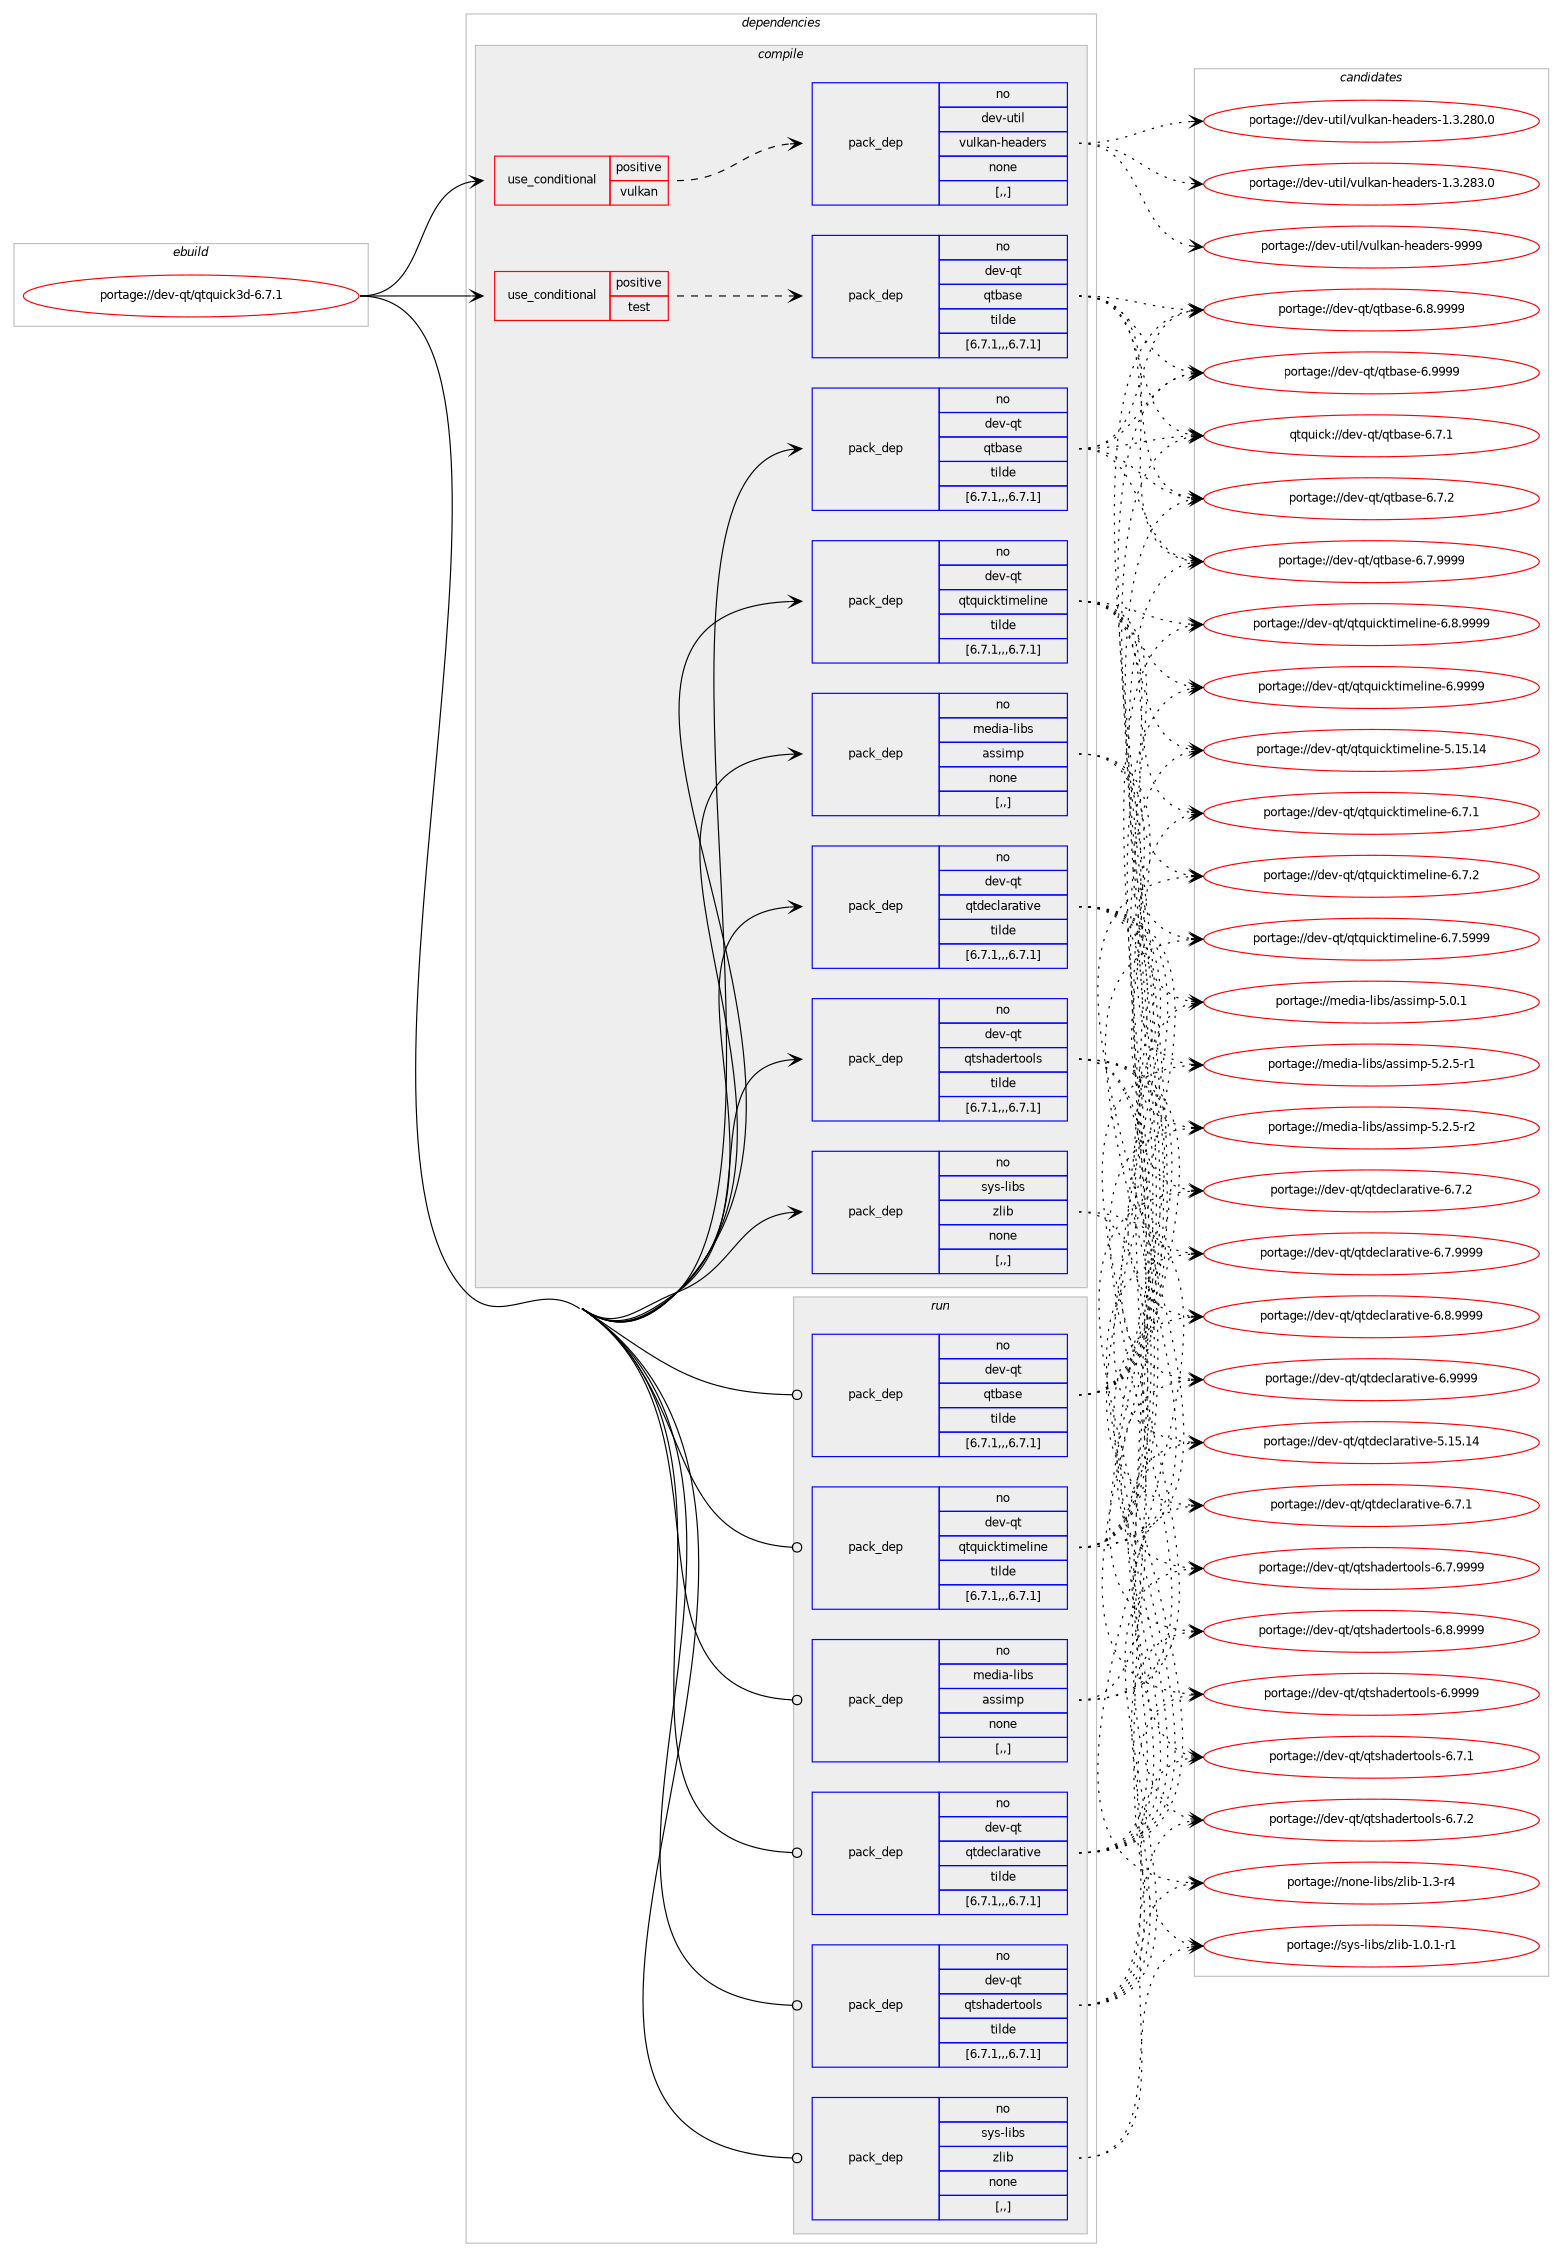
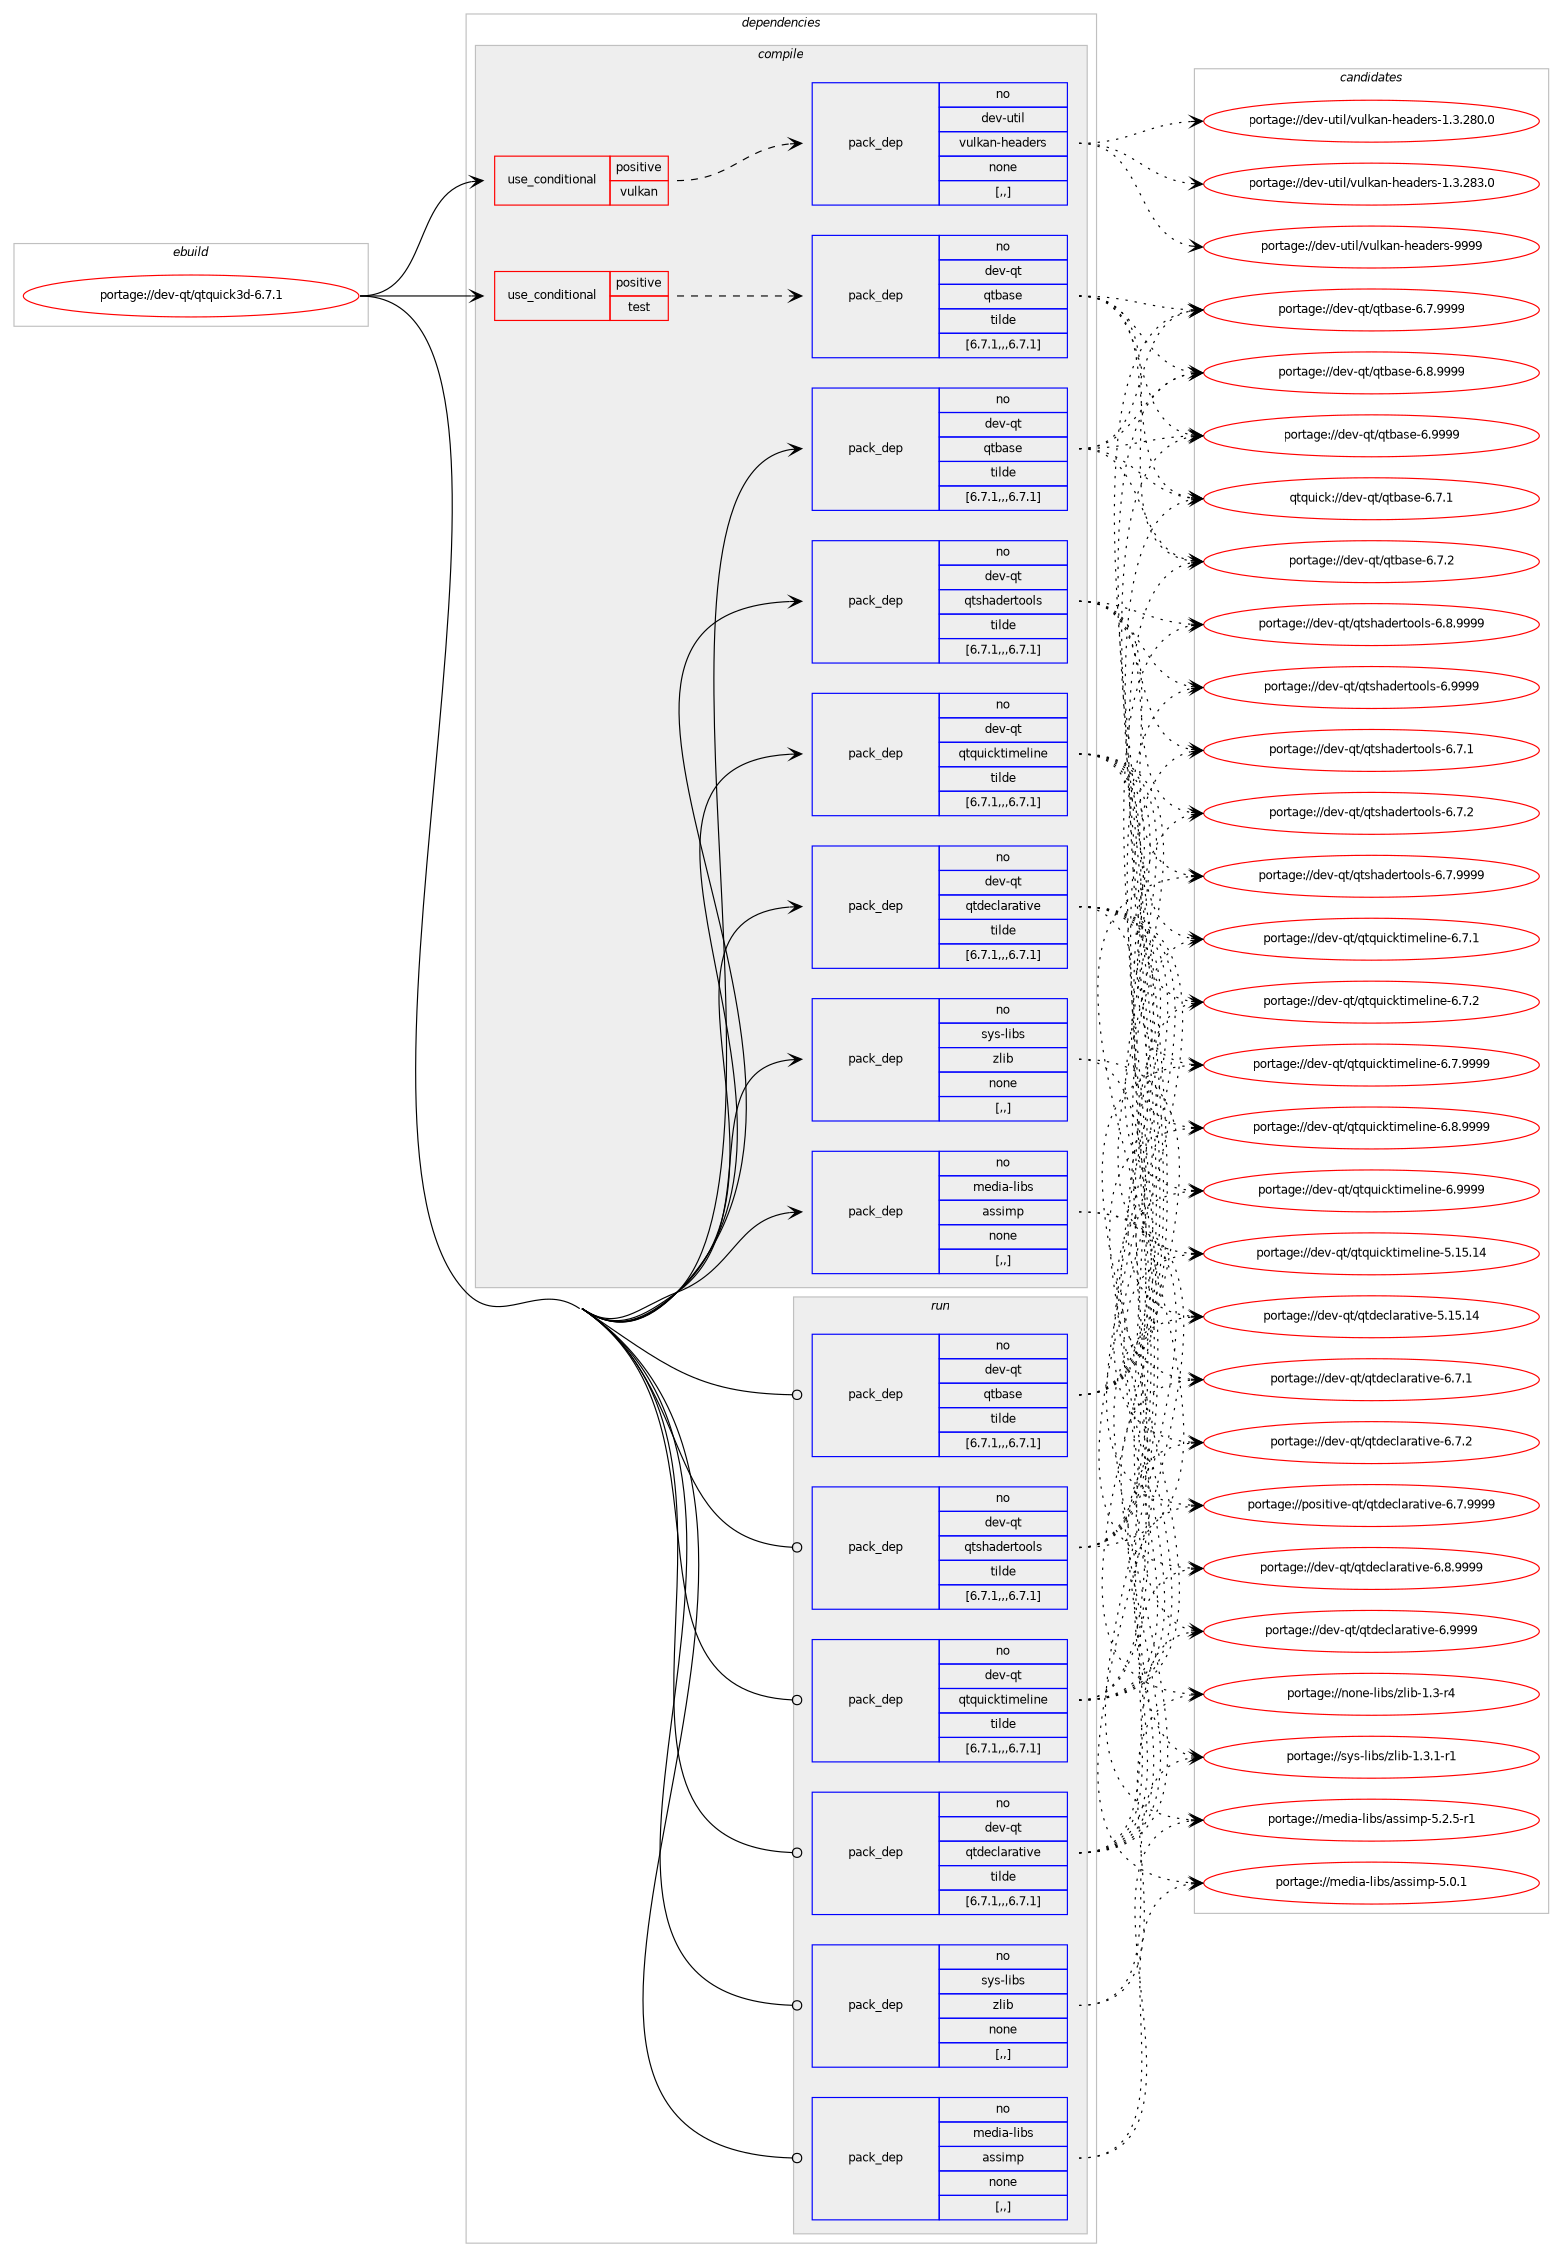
node "portage://dev-qt/qtquicktimeline-6.7.5999": label "portage://dev-qt/qtquicktimeline-6.7.5999" -> "portage://dev-qt/qtquicktimeline-6.7.9999"
node "portage://media-libs/assimp-5.2.5-r2": removed
node "portage://dev-qt/qtdeclarative-6.7.9999": label "portage://dev-qt/qtdeclarative-6.7.9999" -> "portage://positive-qt/qtdeclarative-6.7.9999"
node "portage://sys-libs/zlib-1.0.1-r1": label "portage://sys-libs/zlib-1.0.1-r1" -> "portage://sys-libs/zlib-1.3.1-r1"
